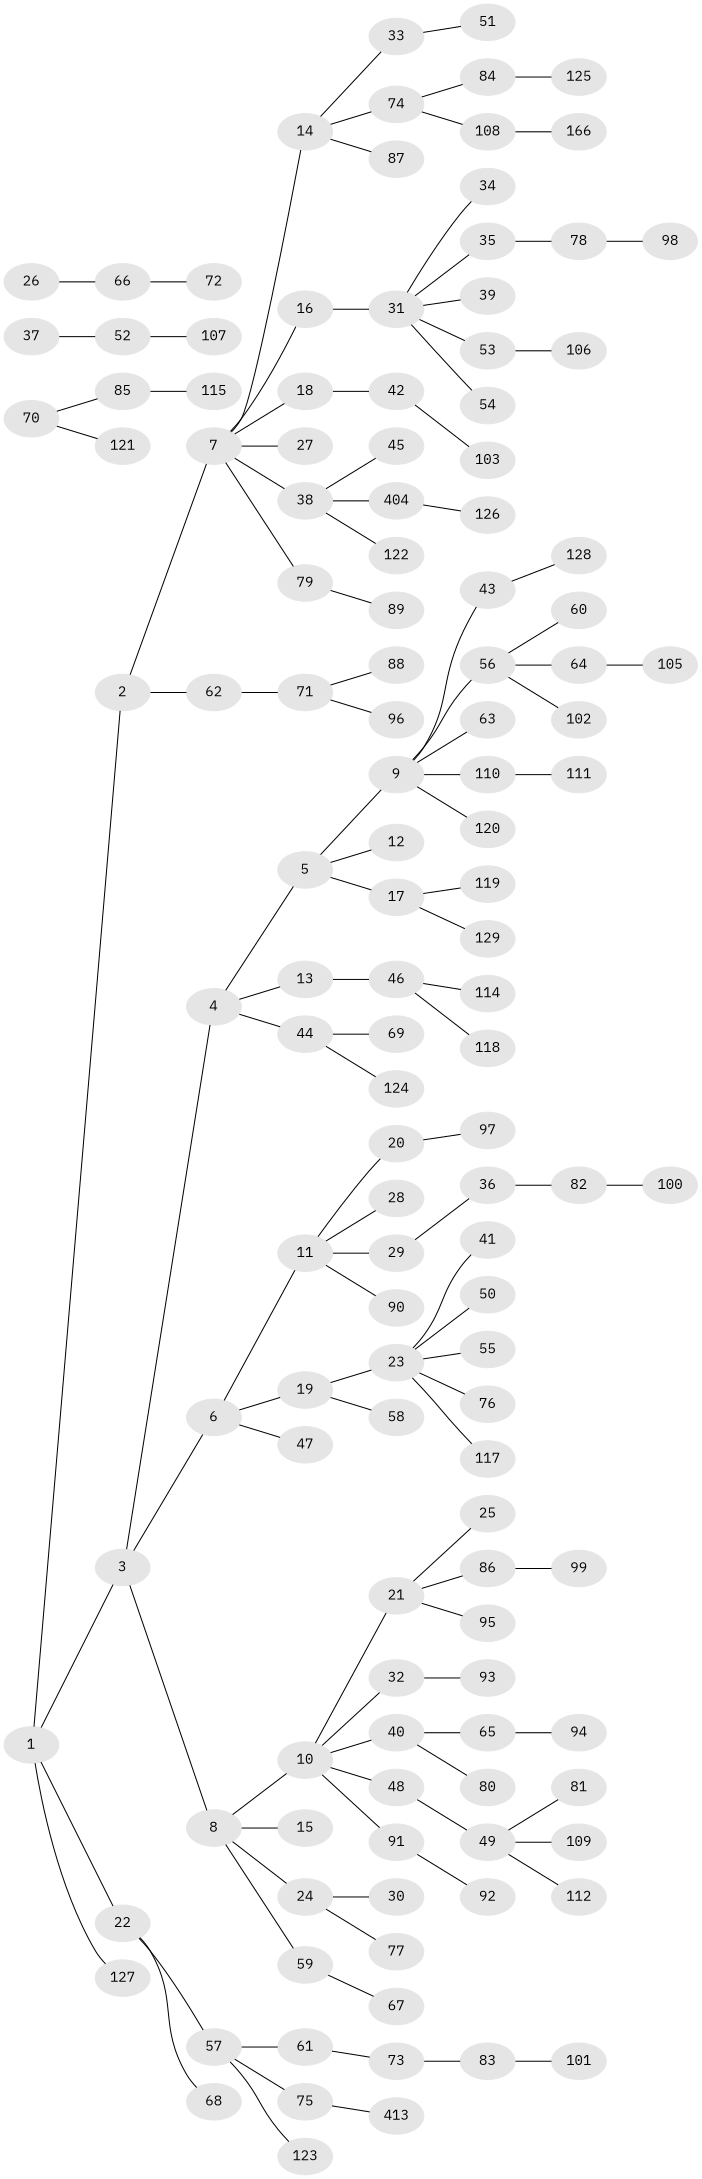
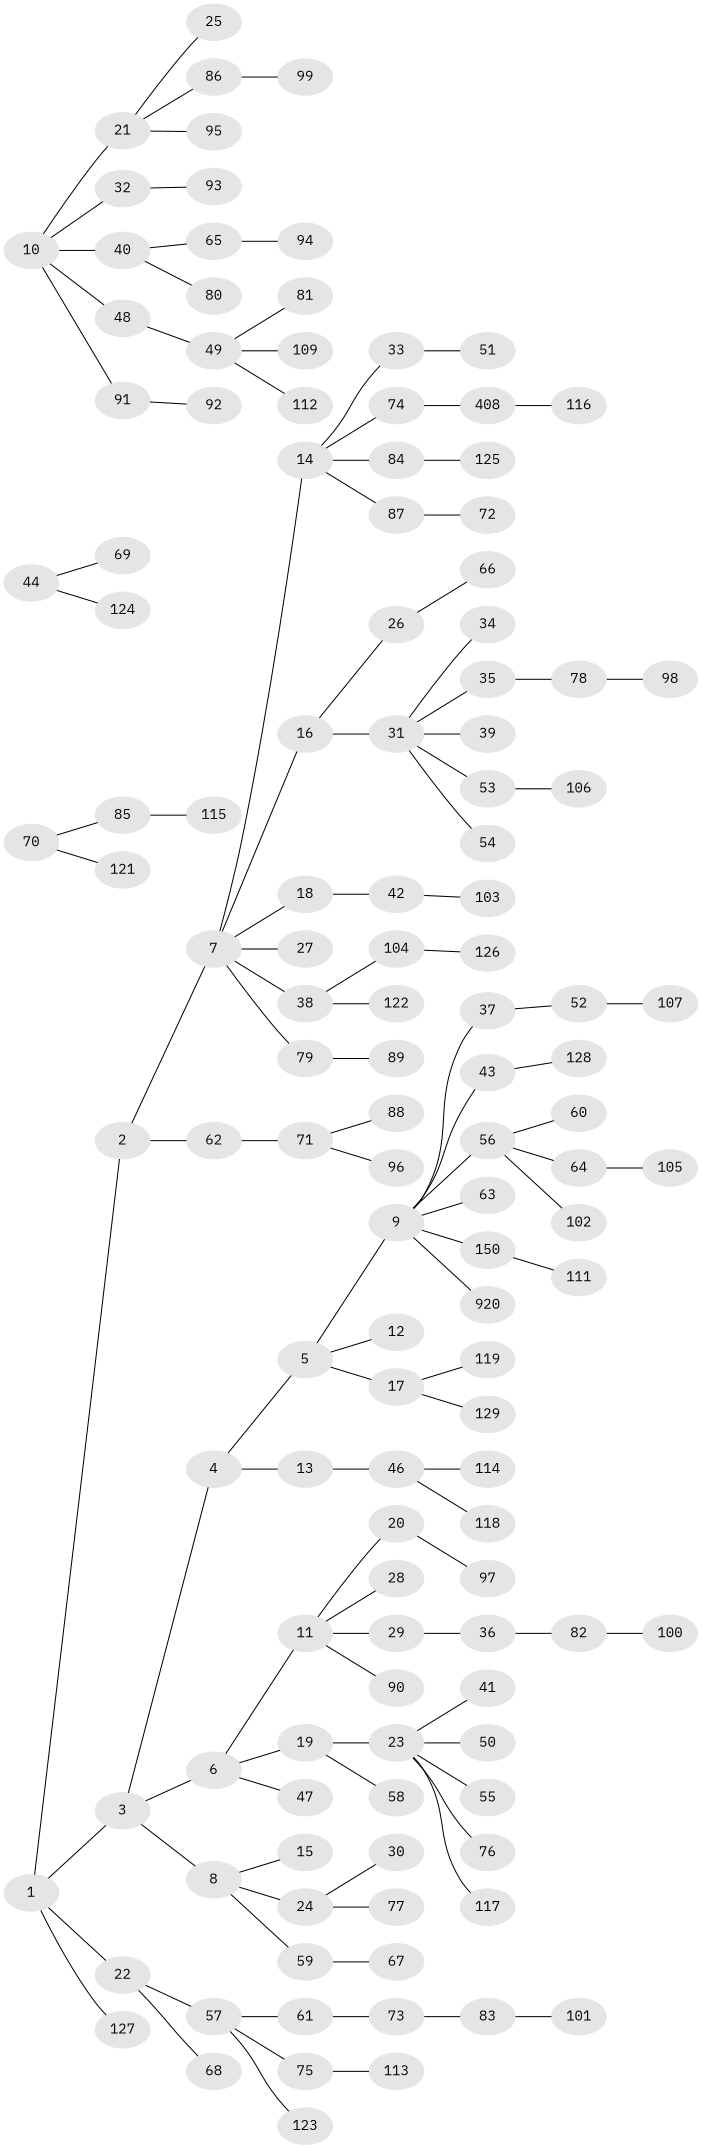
edge "84" -- "74": now "84" -- "14"
node "108": label "108" -> "408"
node "166": label "166" -> "116"
edge "66" -- "72": now "87" -- "72"
node "45": removed
node "404": label "404" -> "104"
edge "26" -- "16": added
node "110": label "110" -> "150"
node "120": label "120" -> "920"
edge "4" -- "44": removed
edge "37" -- "9": added
edge "10" -- "8": removed
node "413": label "413" -> "113"
